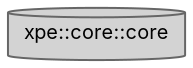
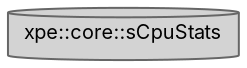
node "xpe::core::core": label "xpe::core::core" -> "xpe::core::sCpuStats"
